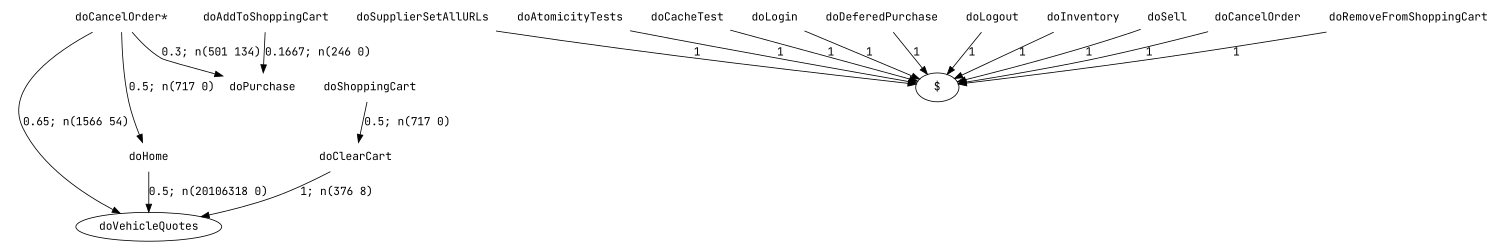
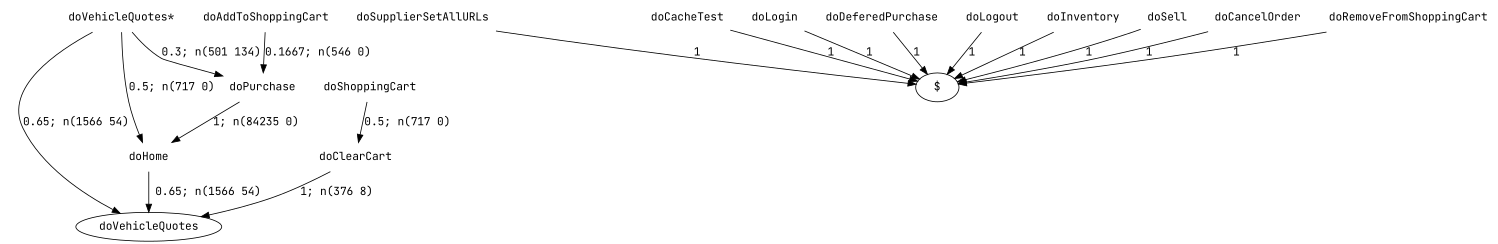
node "doCancelOrder*": label "doCancelOrder*" -> "doVehicleQuotes*"
node "doAtomicityTests": removed
edge "doAddToShoppingCart" -> "doPurchase": label "0.1667; n(246 0)" -> "0.1667; n(546 0)"
edge "doPurchase" -> "doHome": added, label "1; n(84235 0)"
edge "doHome" -> "doVehicleQuotes": label "0.5; n(20106318 0)" -> "0.65; n(1566 54)"
